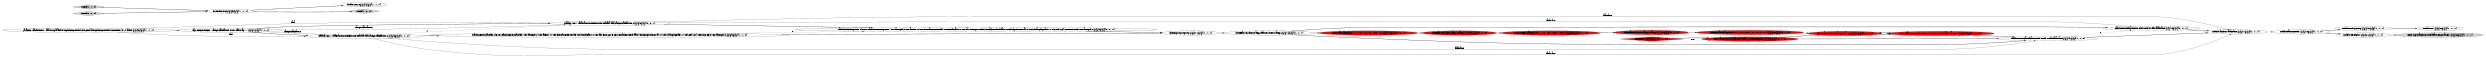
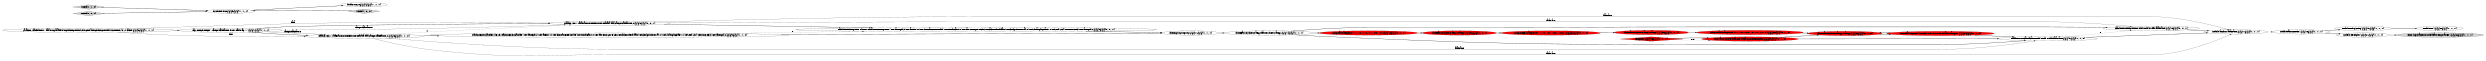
edge "int nPoints = 20@@@3@@@['1', '1', '1']" -> "runDT['1', '0', '0']": reversed
